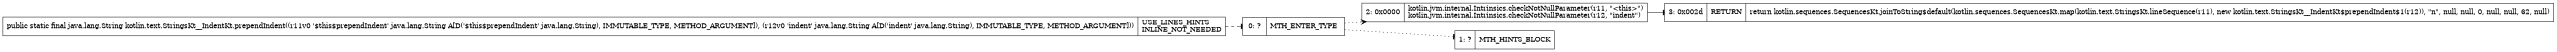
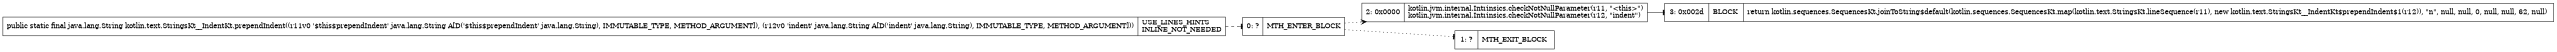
node "3: 0x002d": text "RETURN" -> "BLOCK"
node "0: ?": text "MTH_ENTER_TYPE" -> "MTH_ENTER_BLOCK"
node "1: ?": text "MTH_HINTS_BLOCK" -> "MTH_EXIT_BLOCK"
